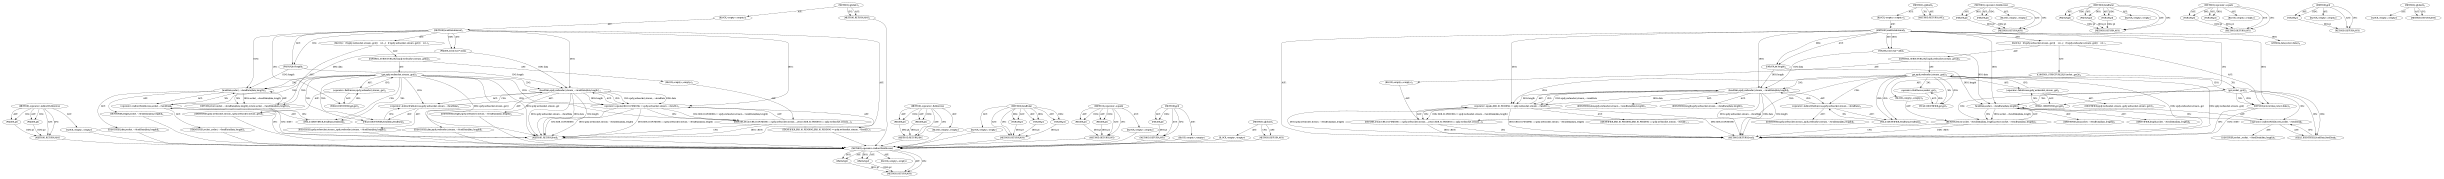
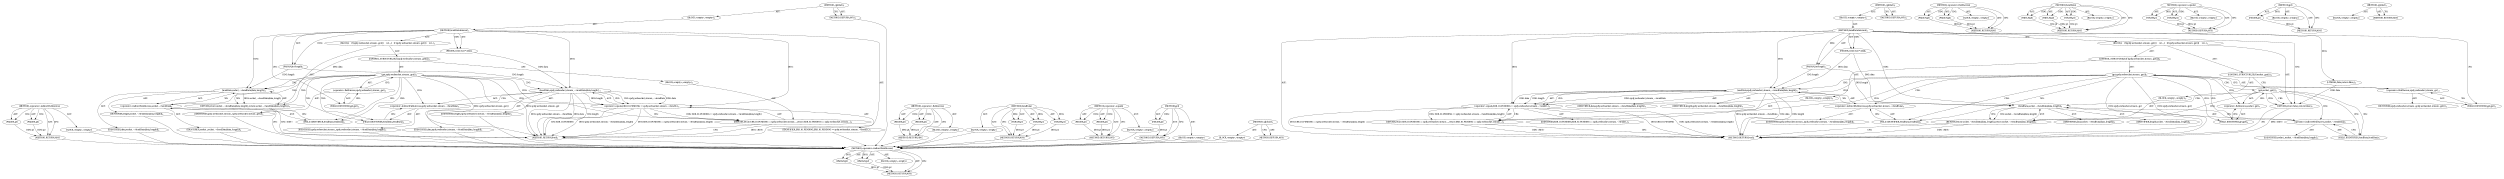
edge "(LITERAL,false,return false;)" -> "(RETURN,return false;,return false;)": added, label "DDG: false"
edge "(get,socket_.get())" -> "(<operator>.fieldAccess,socket_.get)": added, label "AST:"
edge "(<operator>.fieldAccess,socket_.get)" -> "(get,socket_.get())": added, label "CFG:"
